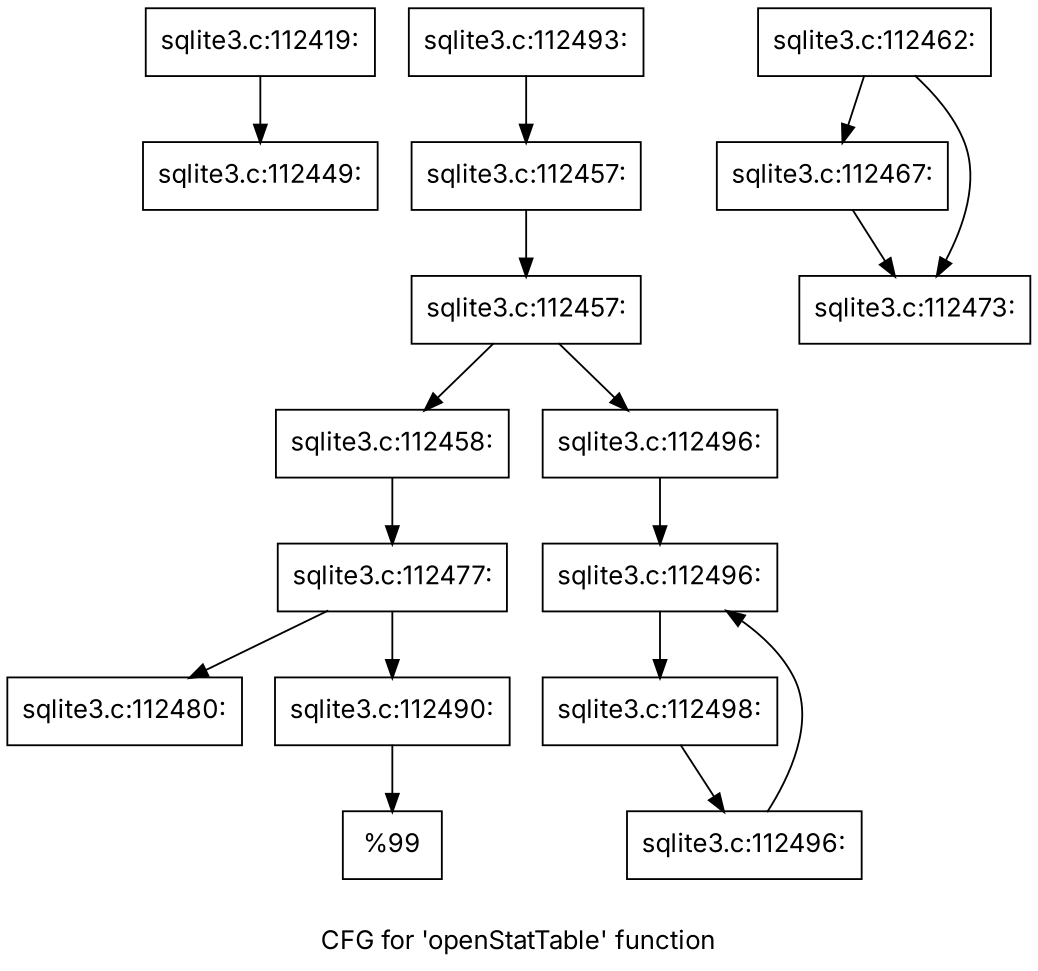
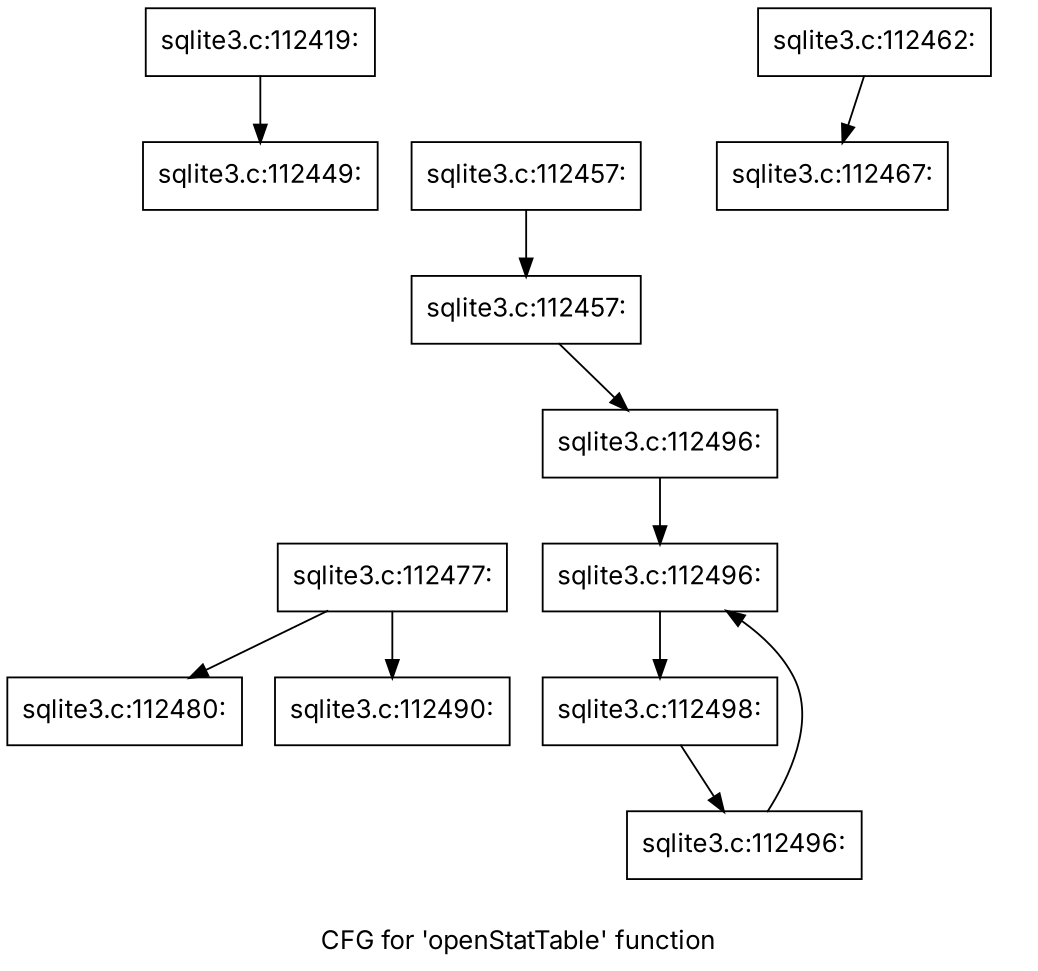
node "sqlite3.c:112493:": removed
node "sqlite3.c:112473:": removed
node "sqlite3.c:112458:": removed
node "%99": removed
